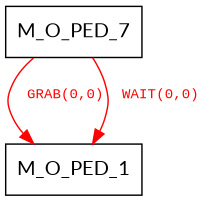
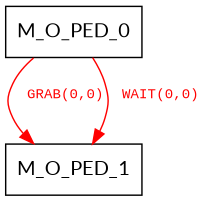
node "M_O_PED_7": label "M_O_PED_7" -> "M_O_PED_0"
